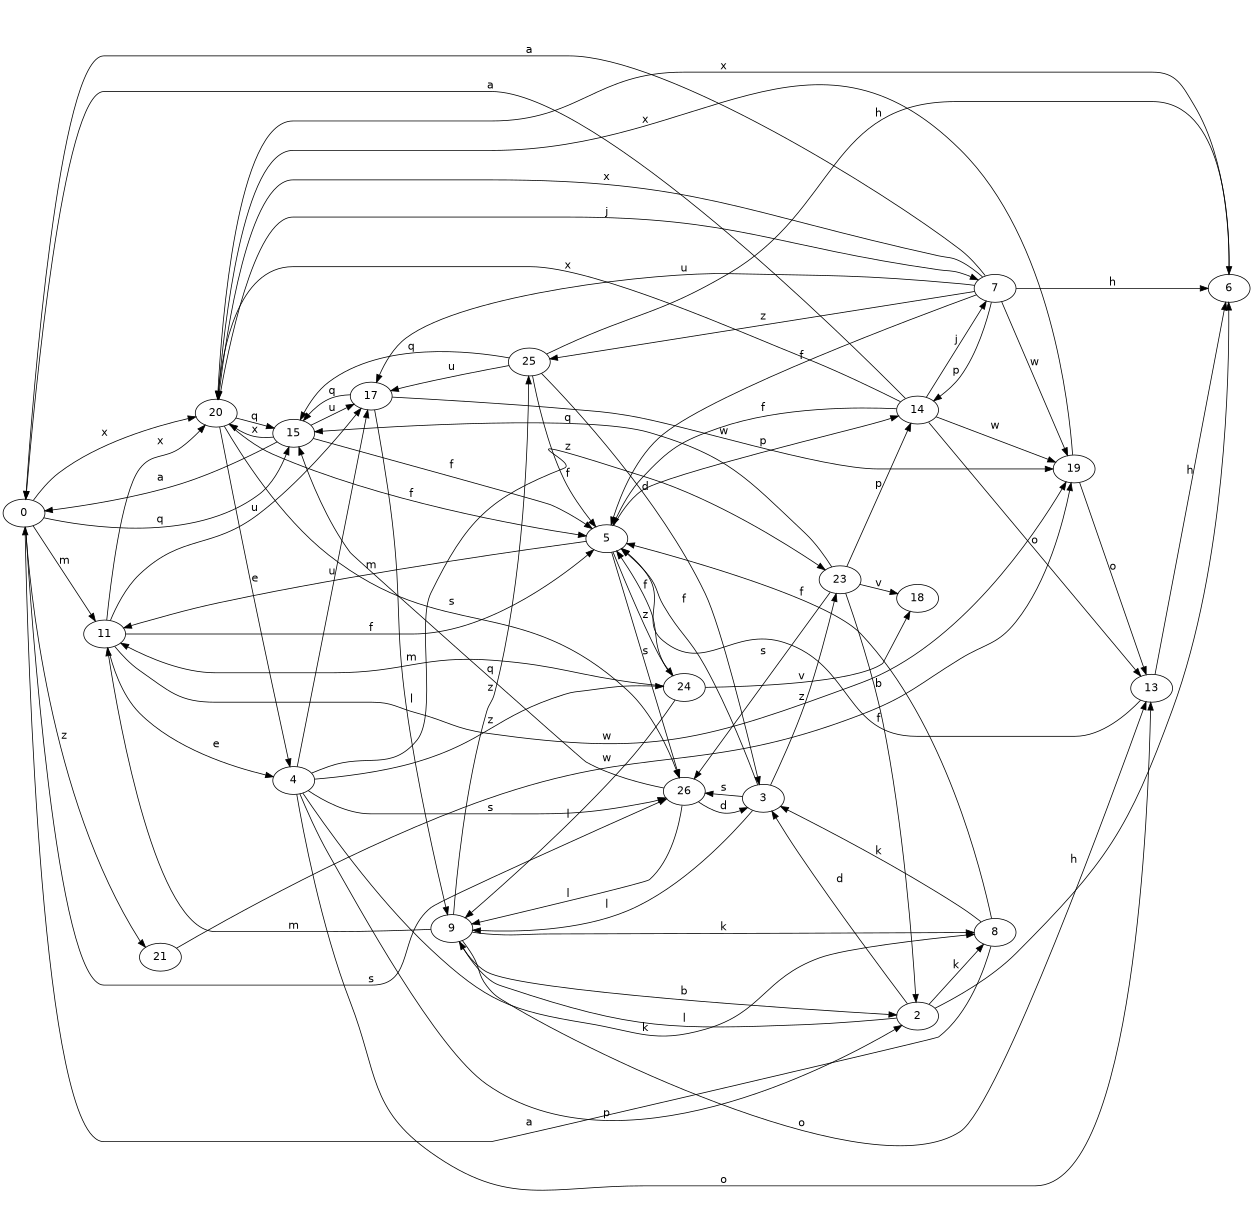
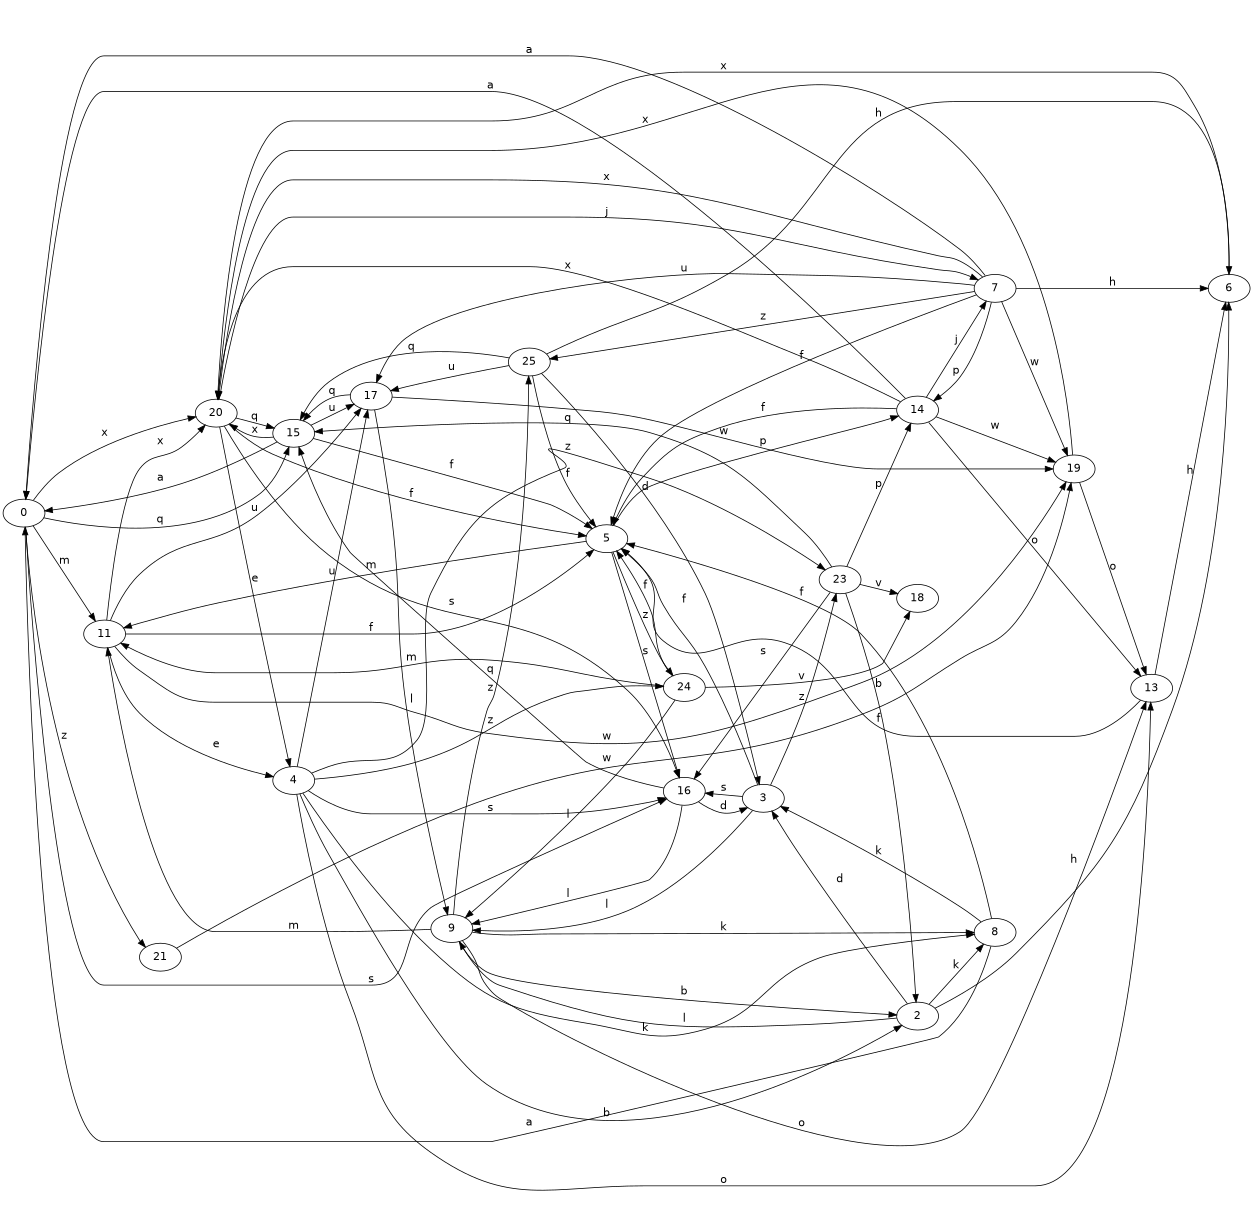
node "26": label "26" -> "16"
edge "4" -> "2": label "p" -> "b"
